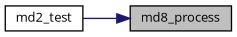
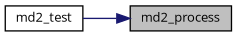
node "md8_process": label "md8_process" -> "md2_process"
